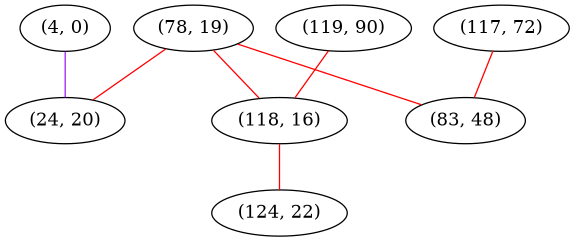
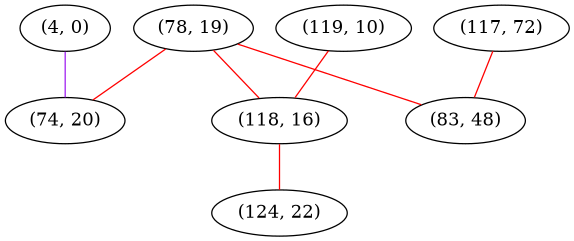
node "(119, 90)": label "(119, 90)" -> "(119, 10)"
node "(24, 20)": label "(24, 20)" -> "(74, 20)"
